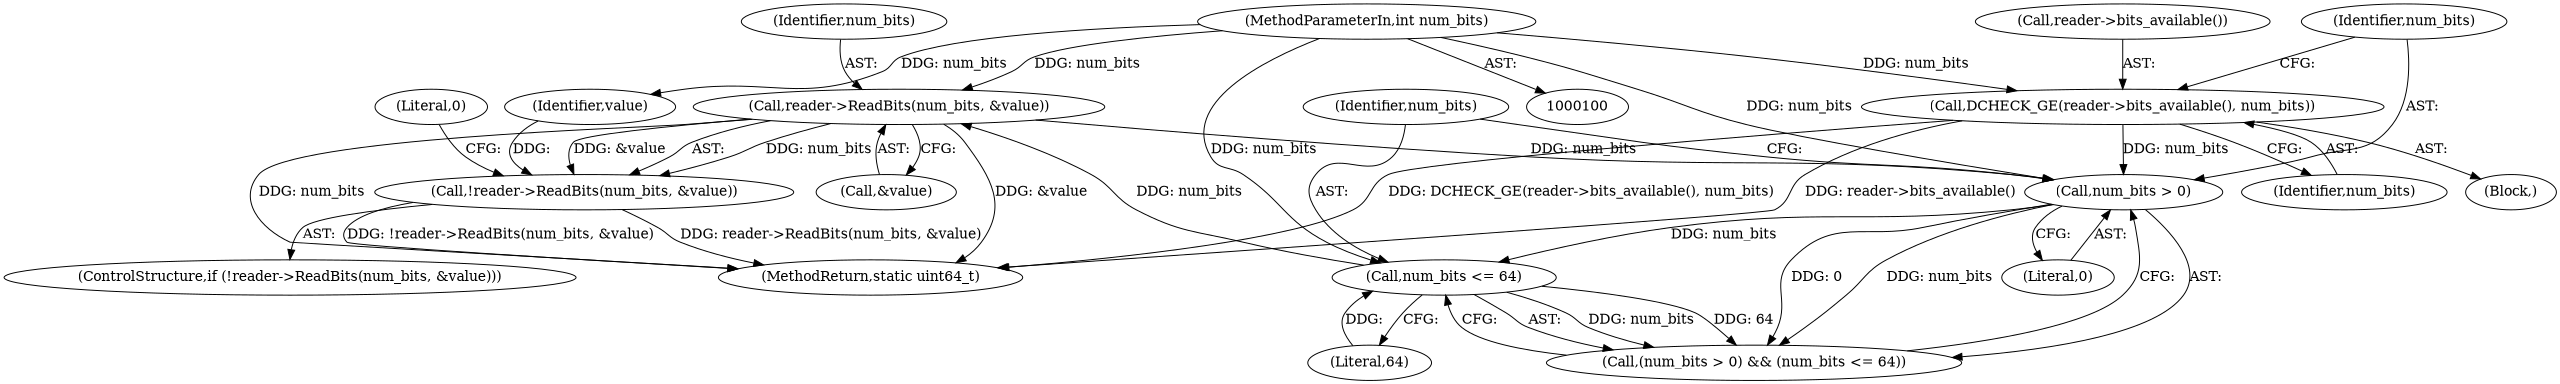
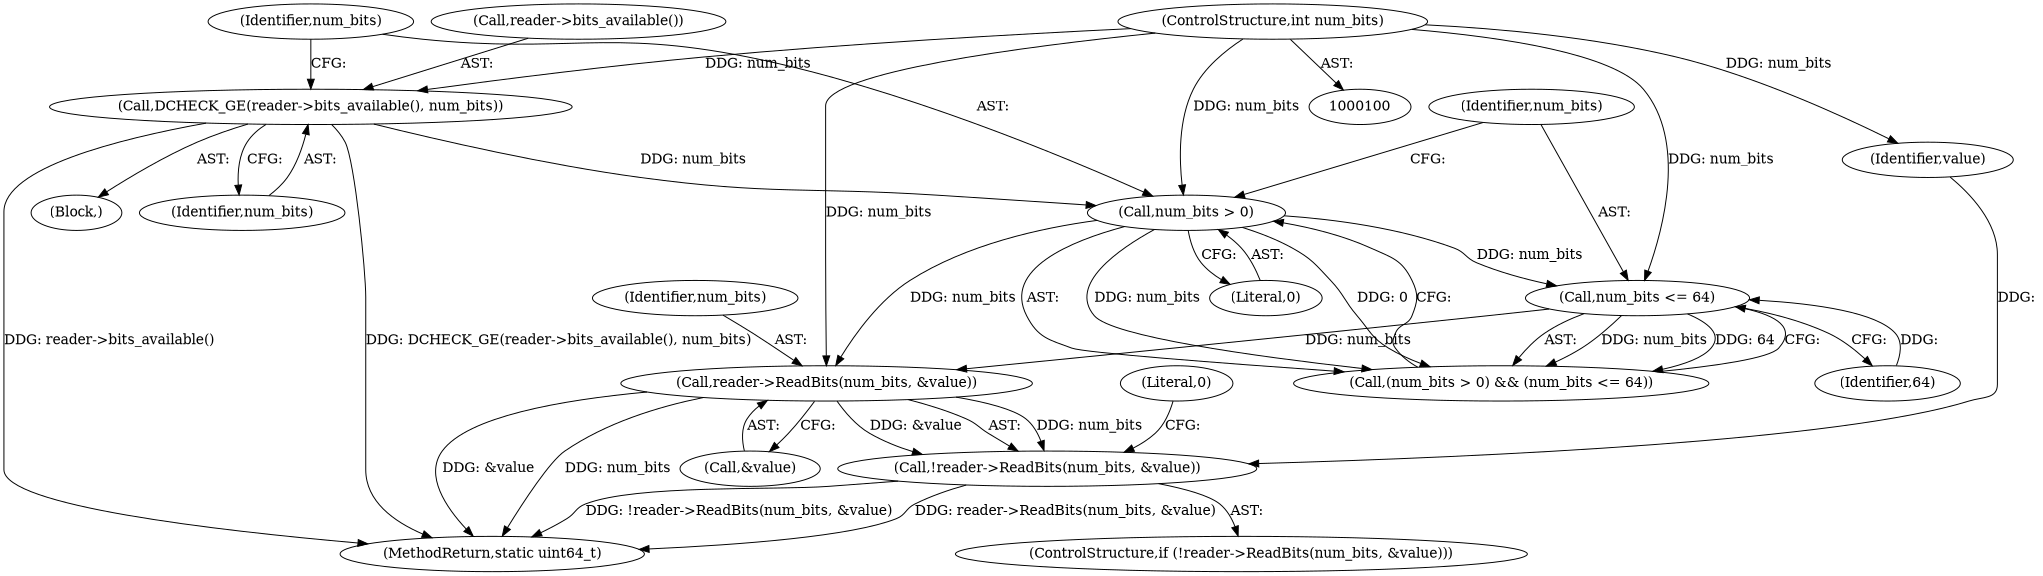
node "(MethodParameterIn,int num_bits)": label "(MethodParameterIn,int num_bits)" -> "(ControlStructure,int num_bits)"
edge "(Call,reader->ReadBits(num_bits, &value))" -> "(Call,num_bits > 0)": reversed
node "(Literal,64)": label "(Literal,64)" -> "(Identifier,64)"
